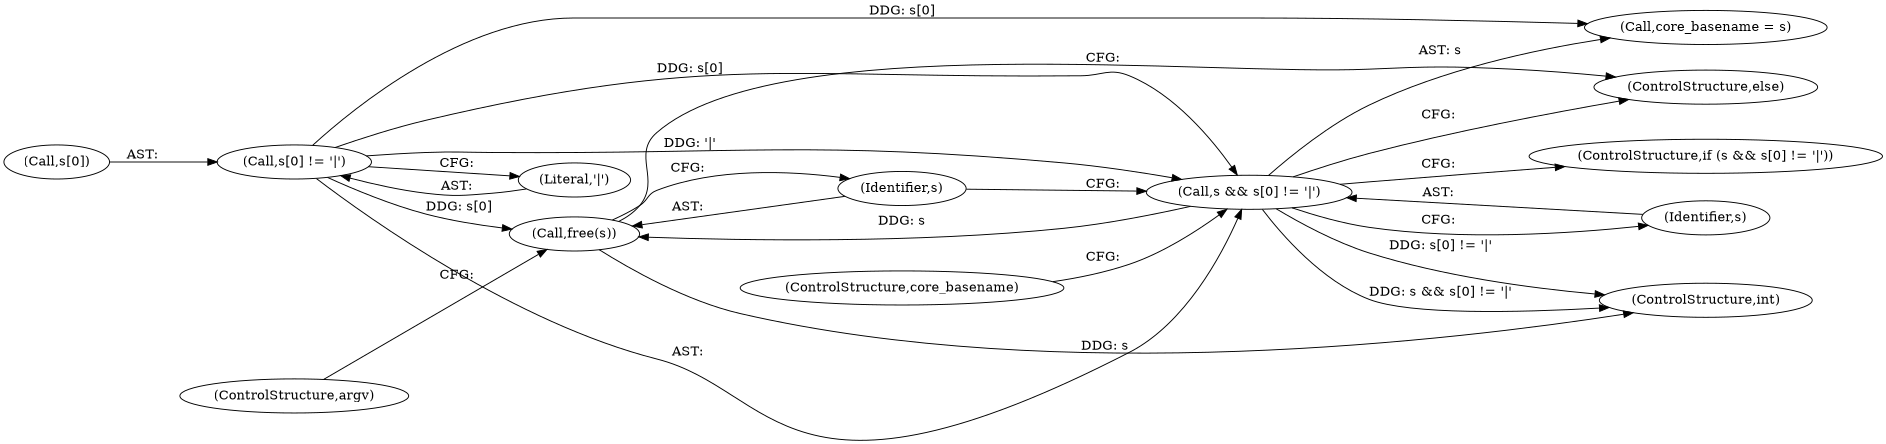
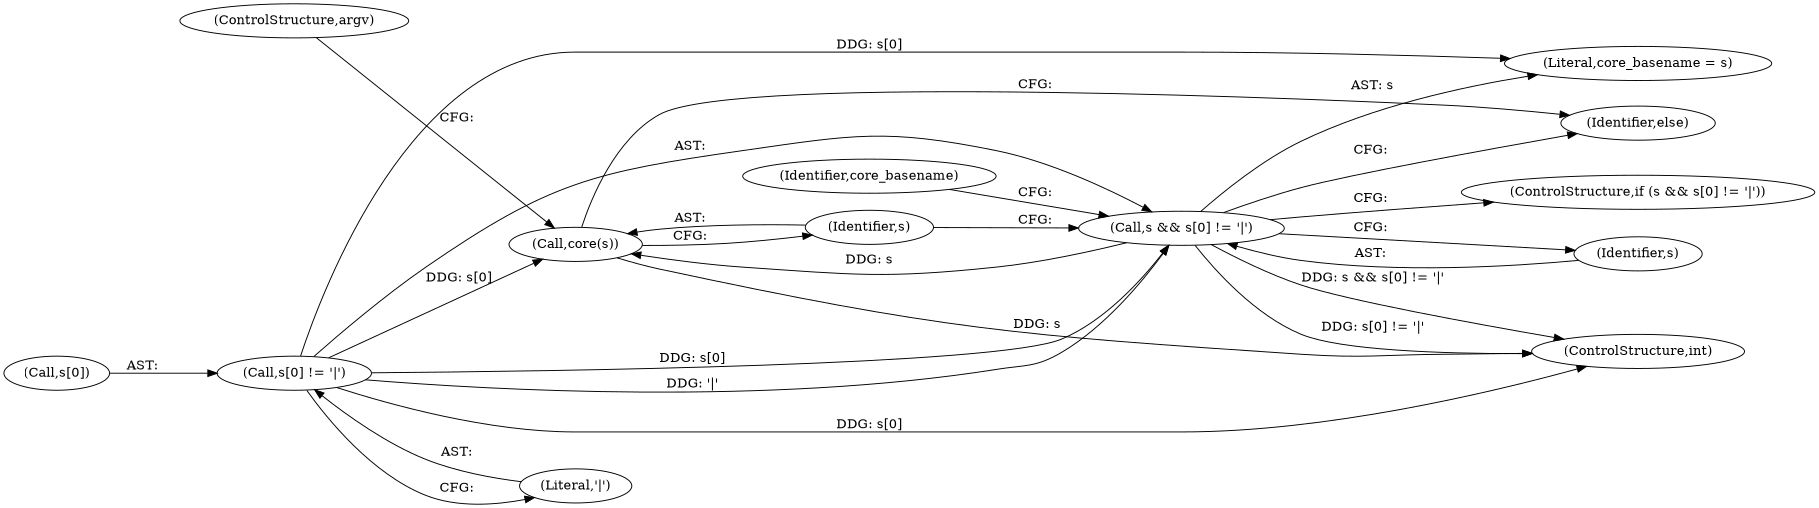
node "(Call,core_basename = s)": label "(Call,core_basename = s)" -> "(Literal,core_basename = s)"
node "(ControlStructure,else)": label "(ControlStructure,else)" -> "(Identifier,else)"
node "(Call,free(s))": label "(Call,free(s))" -> "(Call,core(s))"
node "(ControlStructure,core_basename)": label "(ControlStructure,core_basename)" -> "(Identifier,core_basename)"
edge "(Call,s[0] != '|')" -> "(ControlStructure,int)": added, label "DDG: s[0]"
